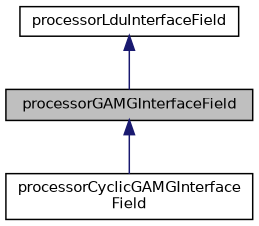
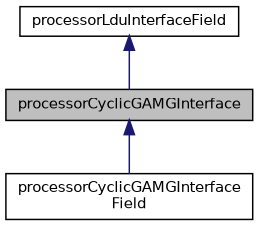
node "processorGAMGInterfaceField": label "processorGAMGInterfaceField" -> "processorCyclicGAMGInterface"
